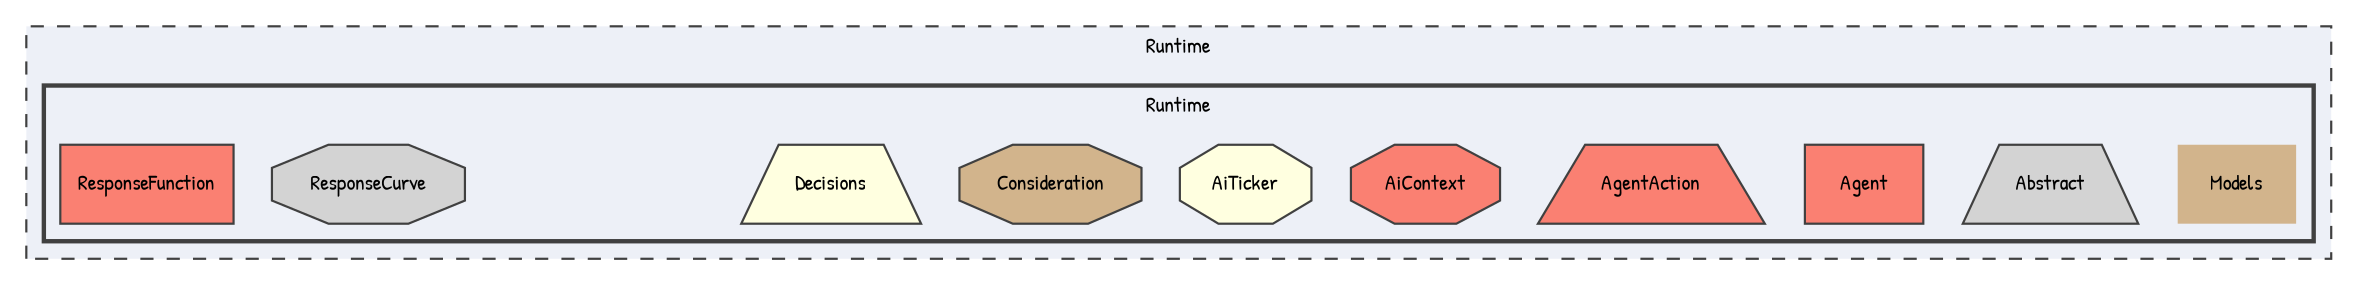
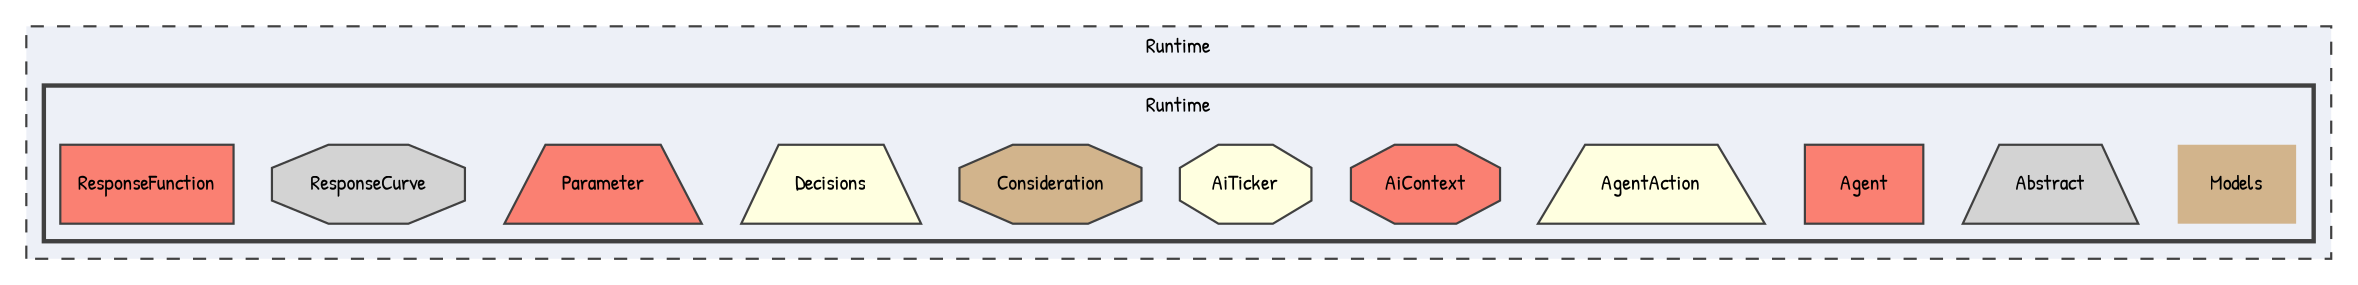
node "Parameter": added
node "AgentAction": fillcolor salmon -> lightyellow
